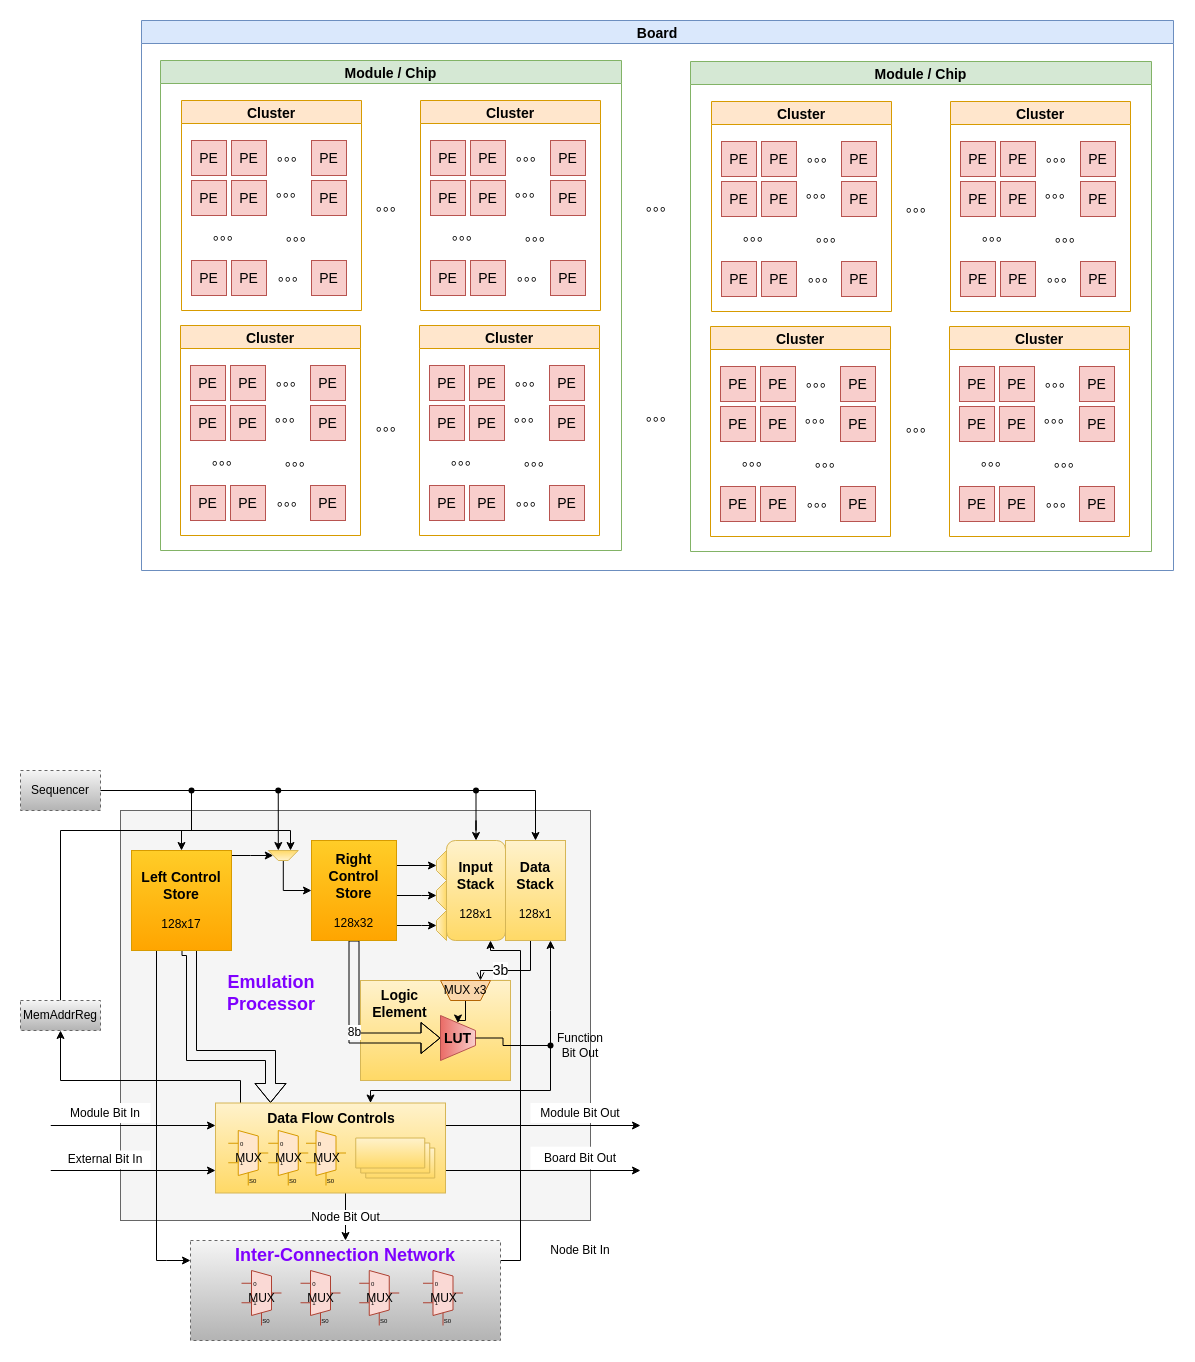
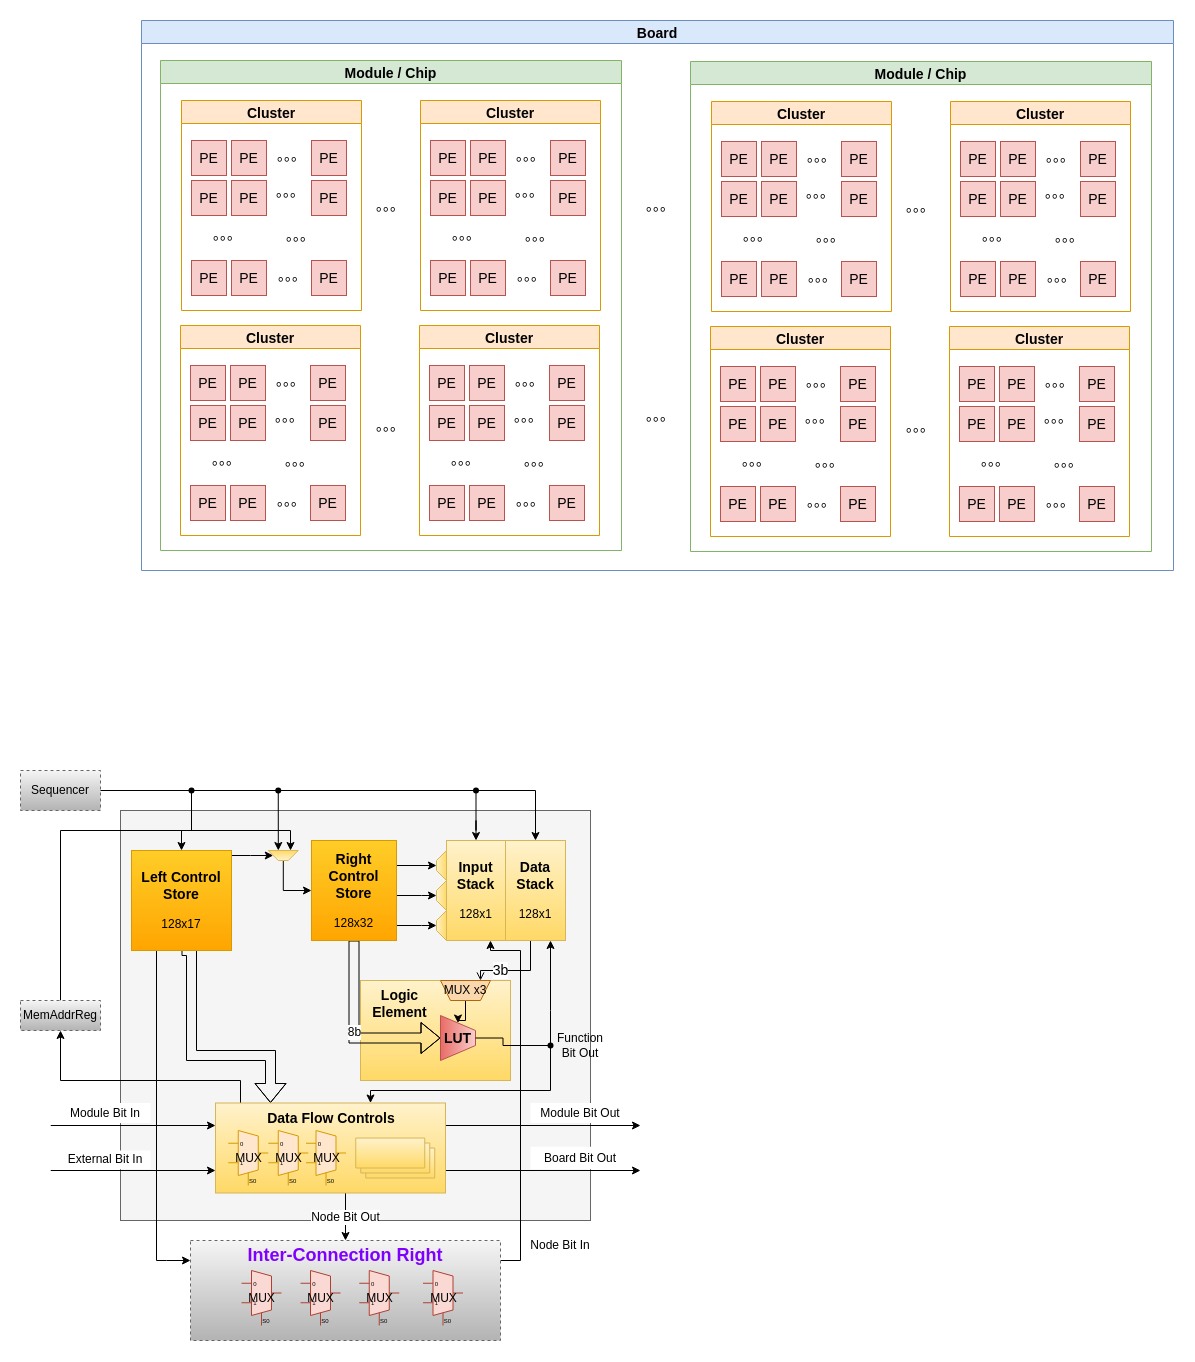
node "Input Stack 128x1": shape rounded rectangle -> rectangle
node "Emulation Processor": removed
node "Node Bit In": moved (581, 1251) -> (561, 1246)
node "Inter-Connection Network": label "Inter-Connection Network" -> "Inter-Connection Right"
